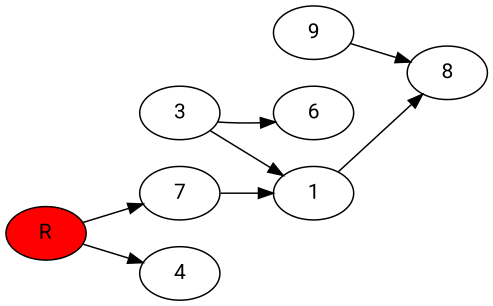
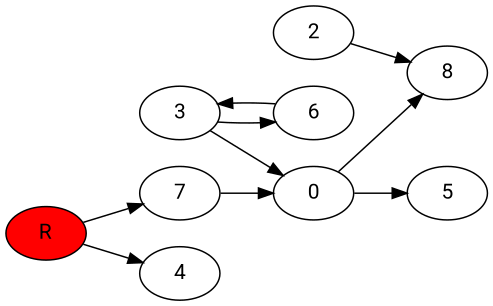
node "9": label "9" -> "2"
edge "6" -> "3": added
node "1": label "1" -> "0"
node "5": added
